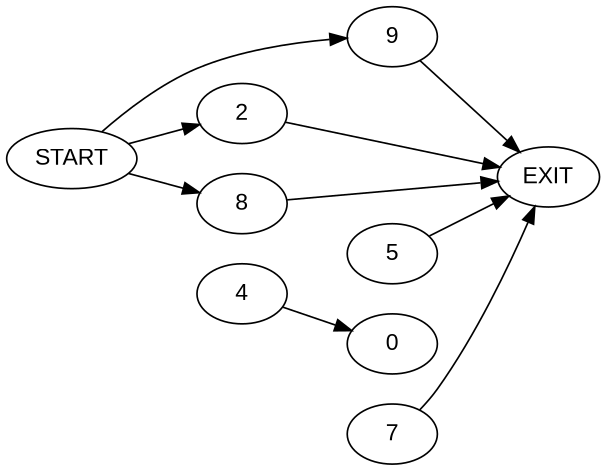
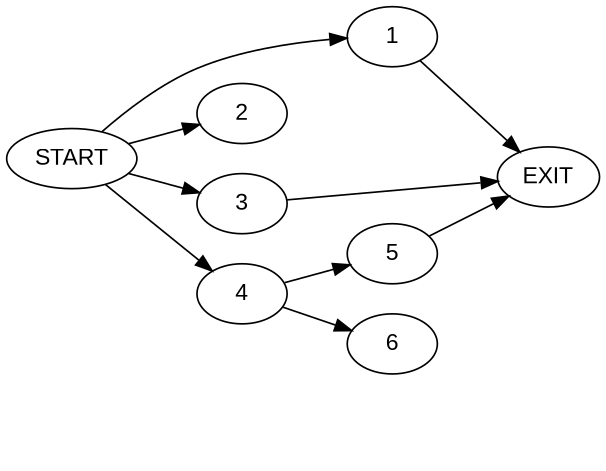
node "9": label "9" -> "1"
edge "2" -> "EXIT": removed
node "8": label "8" -> "3"
edge "START" -> "4": added
edge "4" -> "5": added
node "0": label "0" -> "6"
node "7": removed
